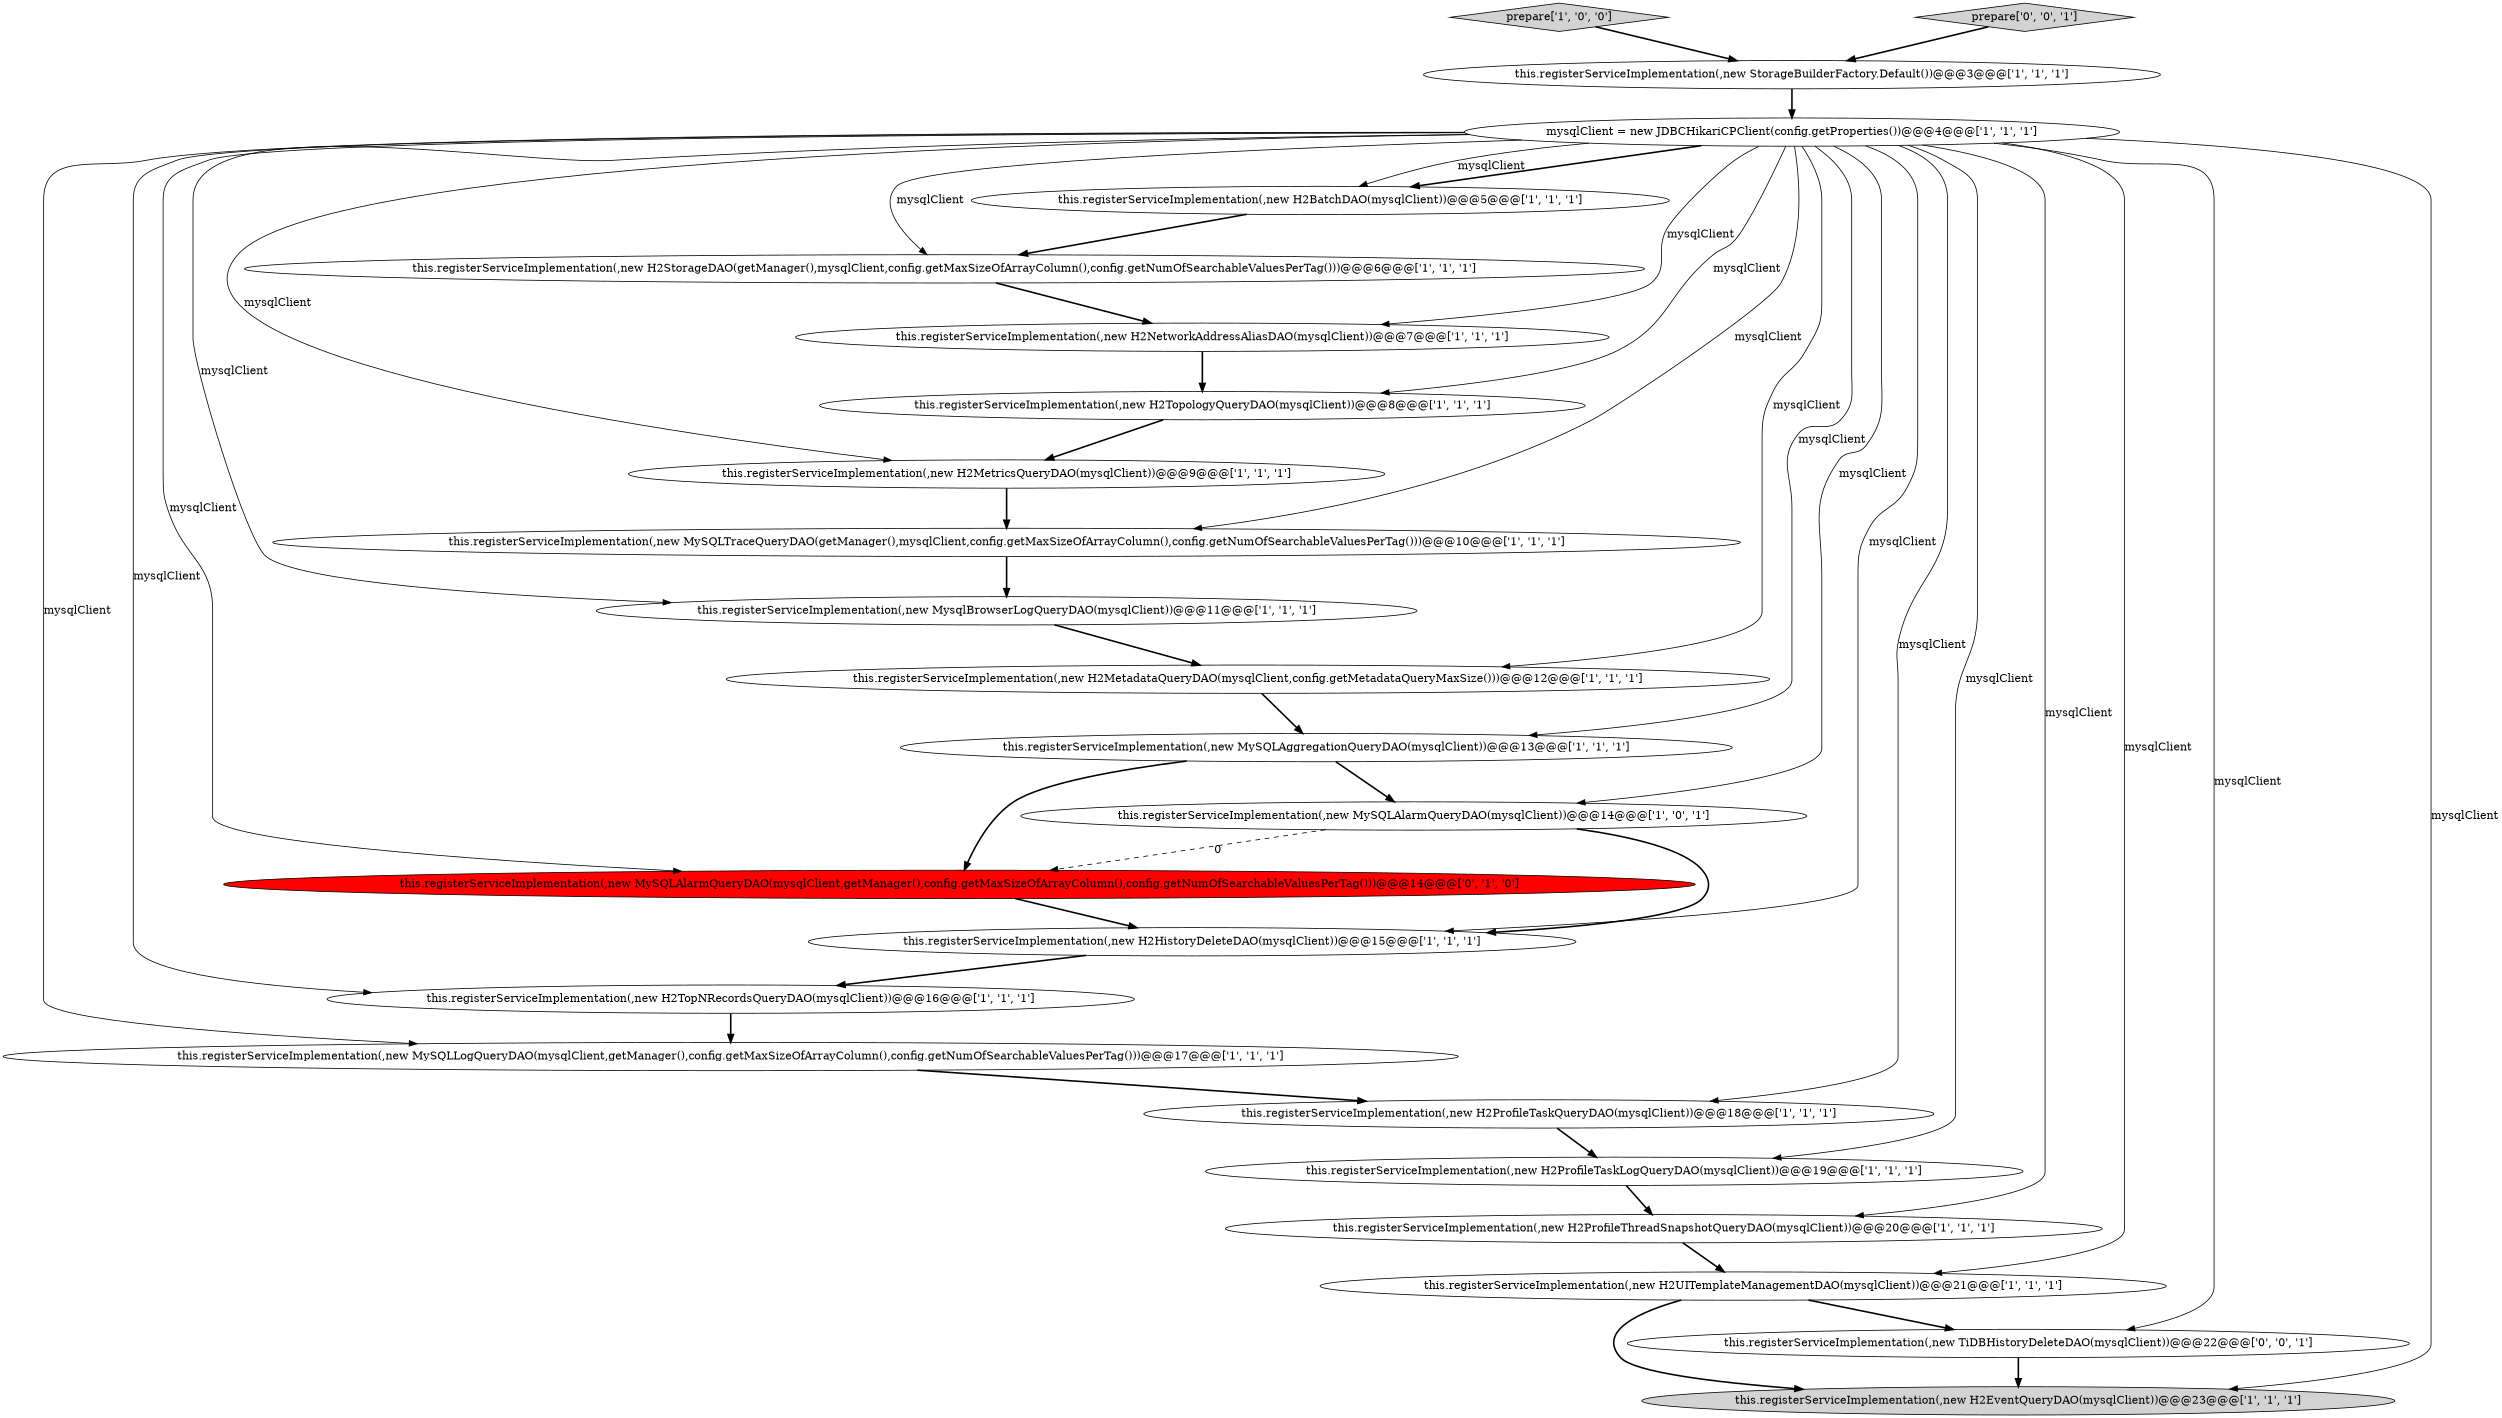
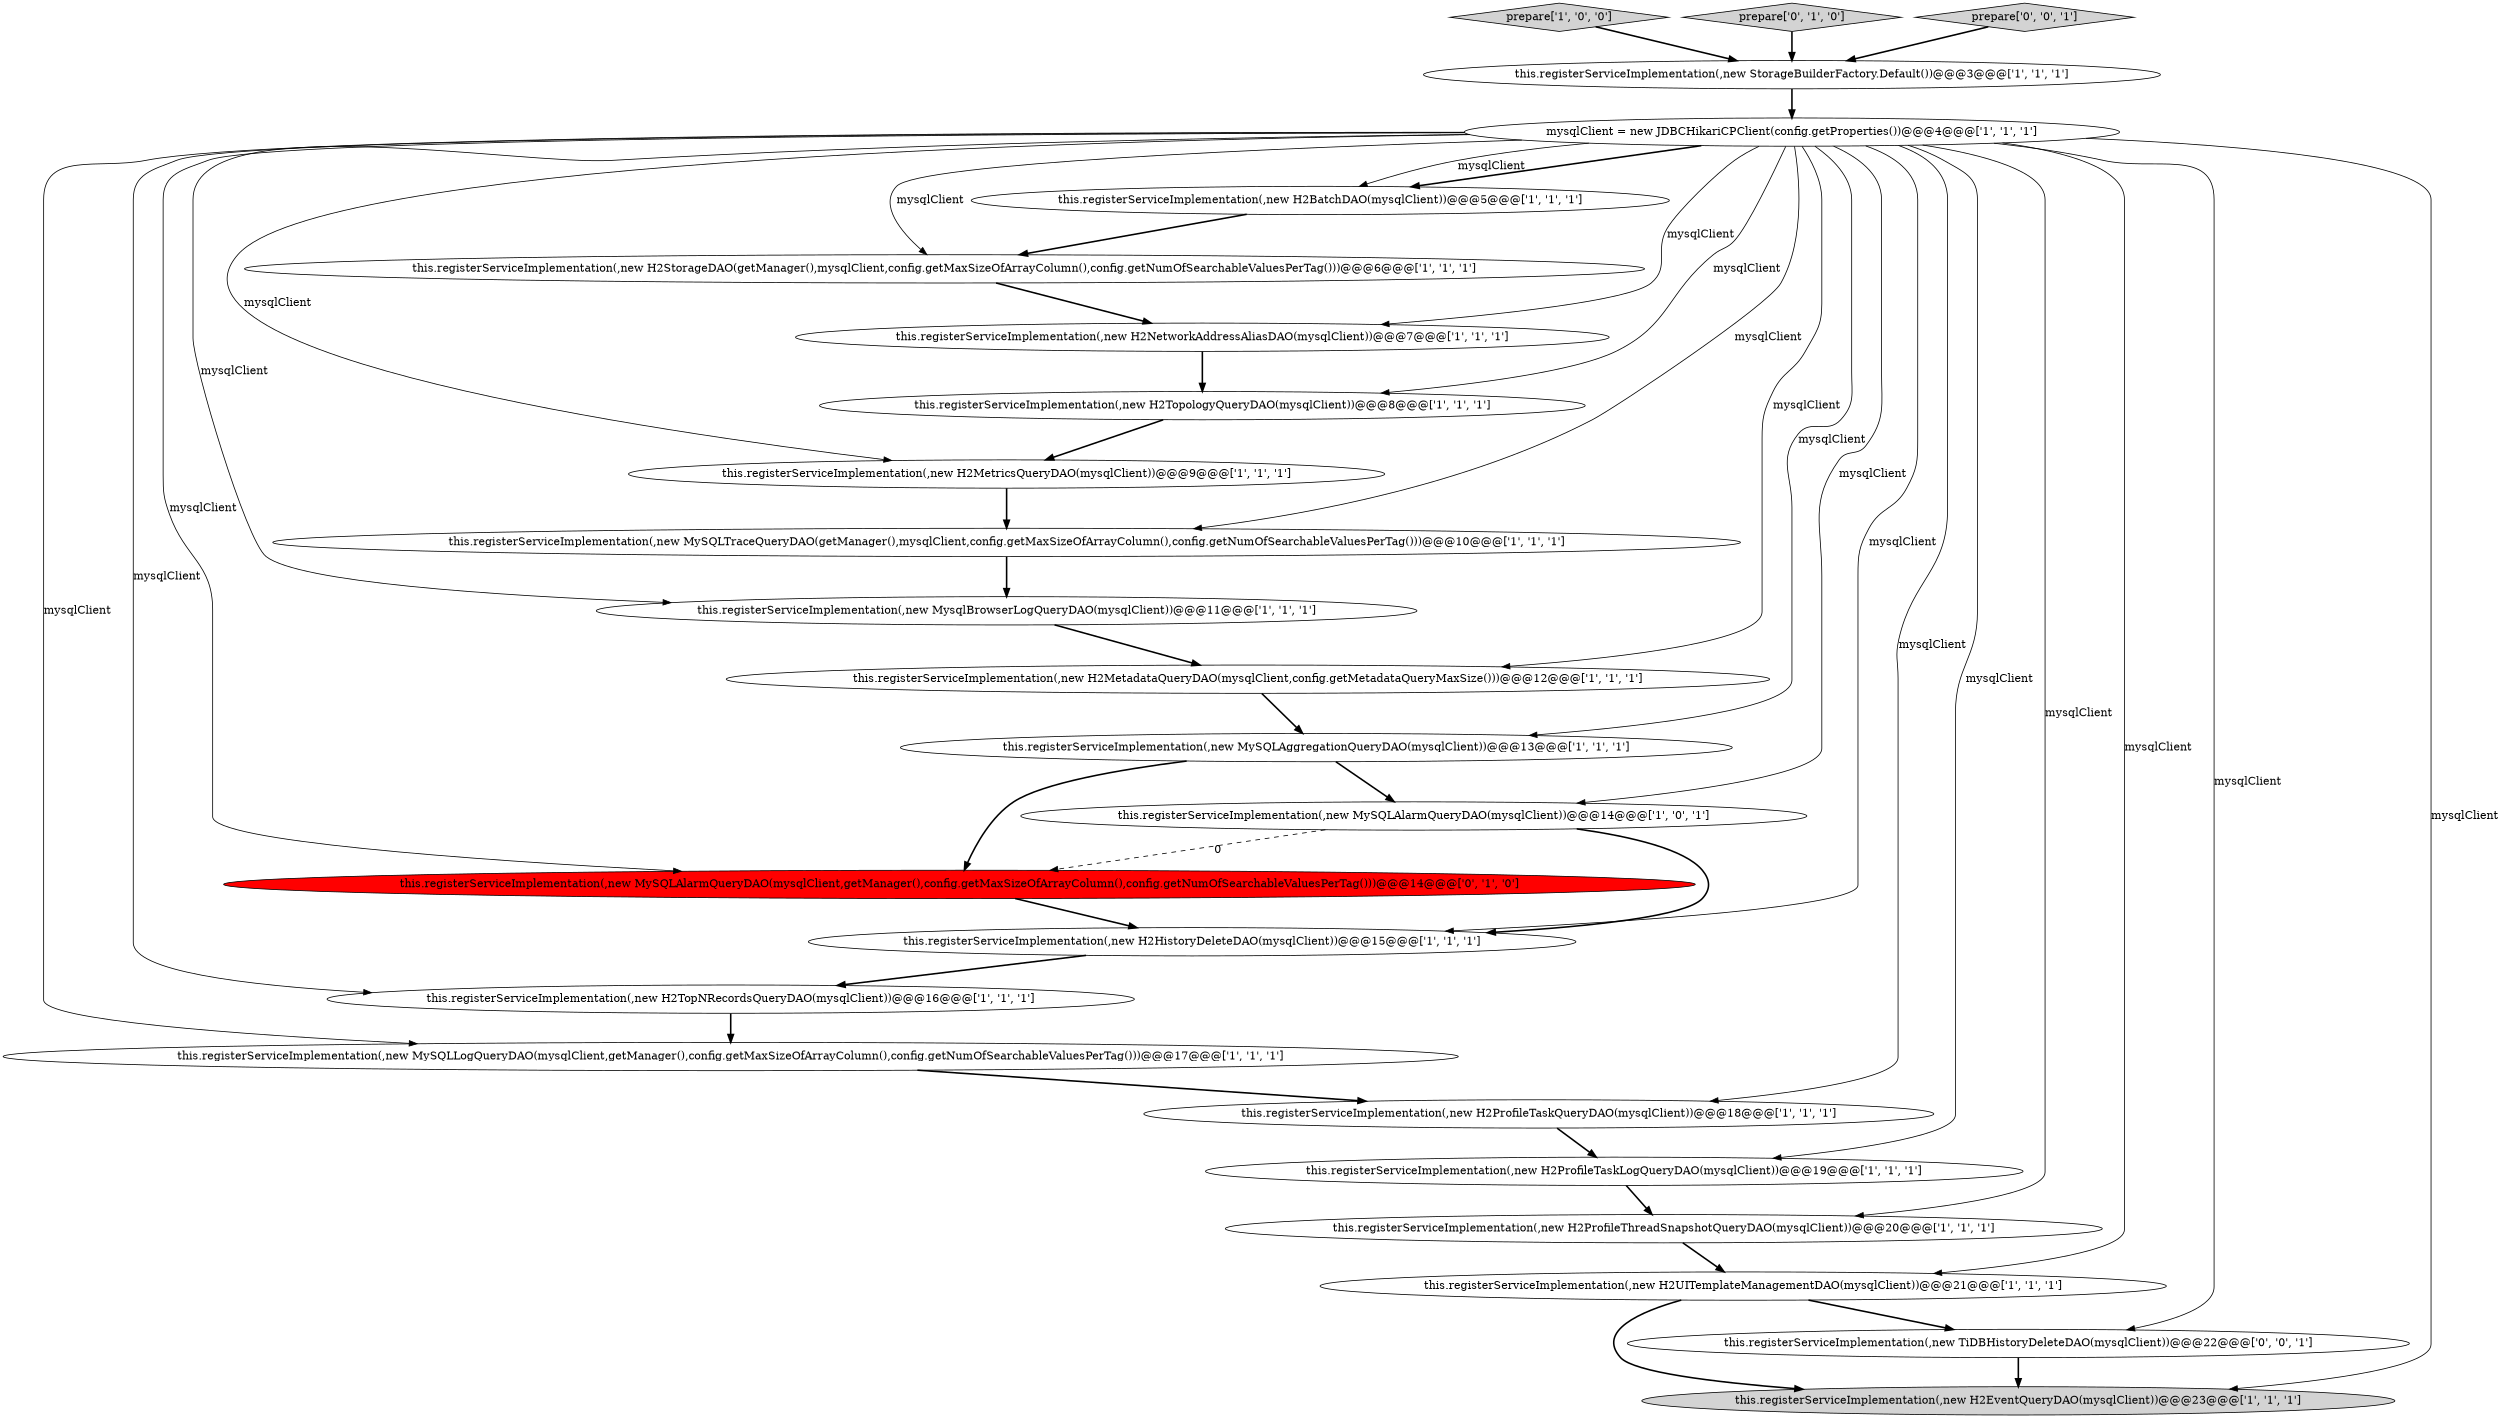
node "prepare['0', '1', '0']": added
